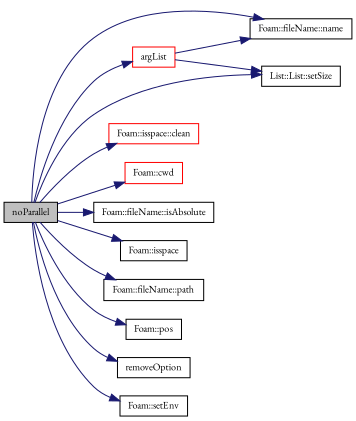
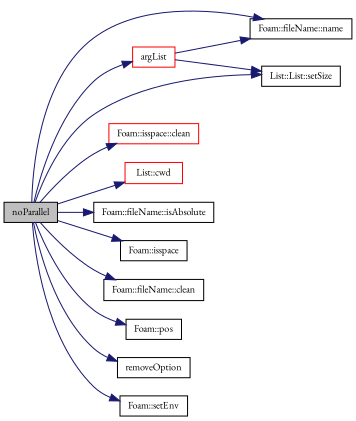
node "Foam::cwd": label "Foam::cwd" -> "List::cwd"
node "Foam::fileName::path": label "Foam::fileName::path" -> "Foam::fileName::clean"
